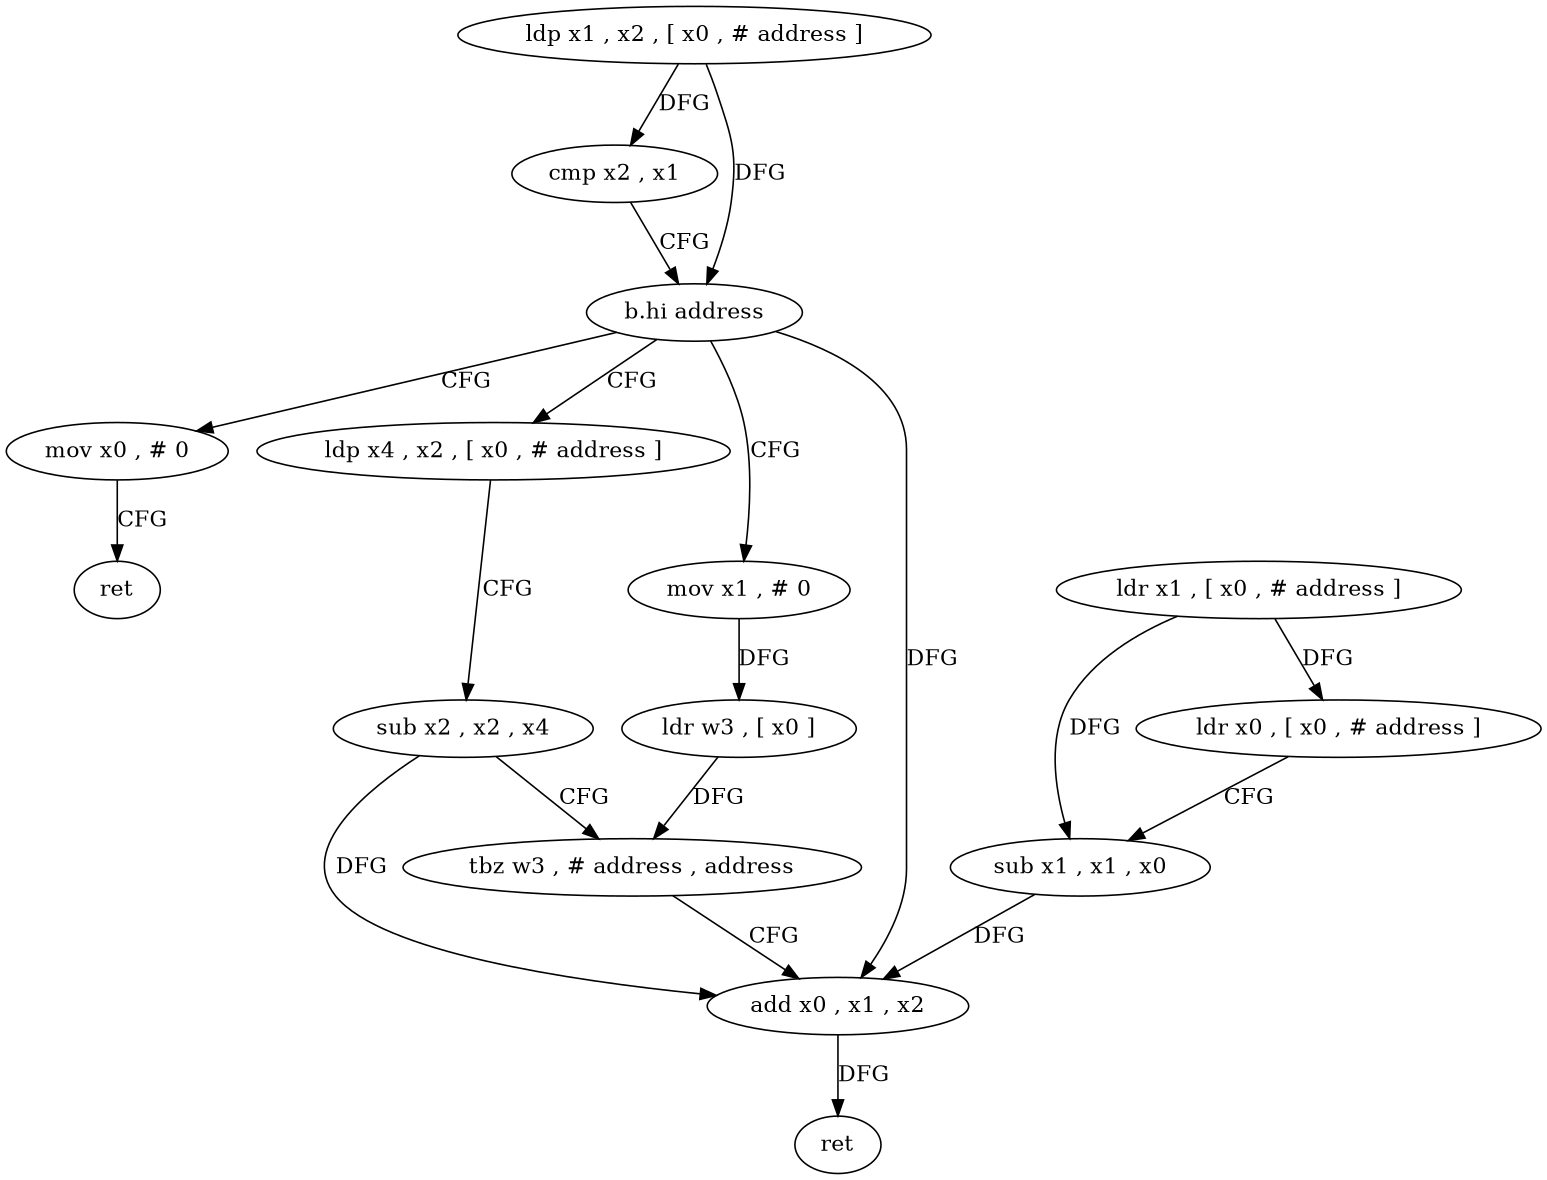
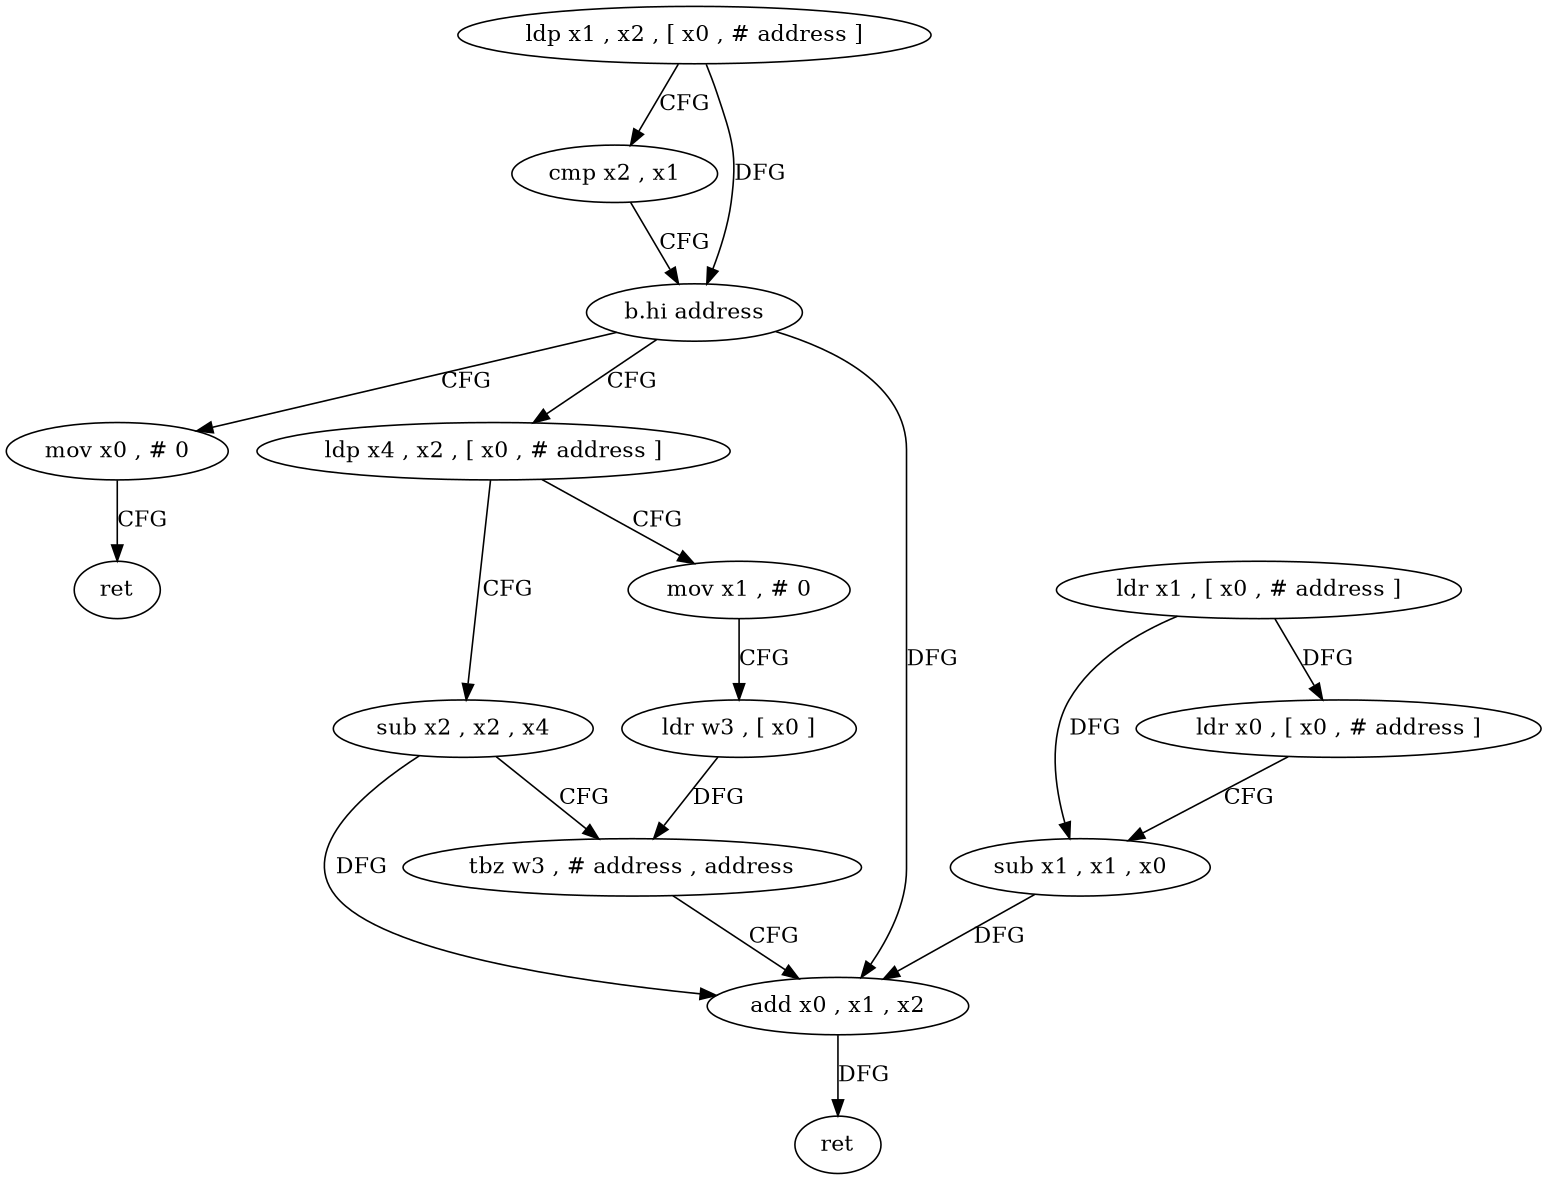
edge "ldp x1 , x2 , [ x0 , # address ]" -> "cmp x2 , x1": label "DFG" -> "CFG"
edge "b.hi address" -> "mov x1 , # 0": now "ldp x4 , x2 , [ x0 , # address ]" -> "mov x1 , # 0"
edge "mov x1 , # 0" -> "ldr w3 , [ x0 ]": label "DFG" -> "CFG"
